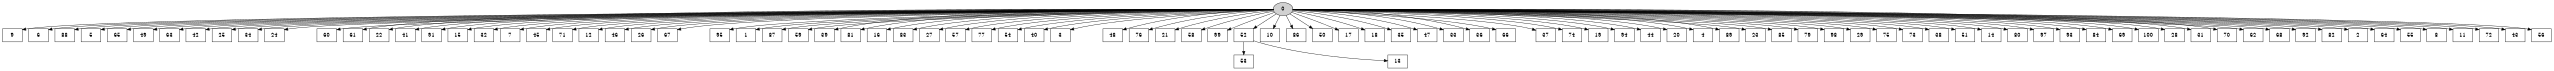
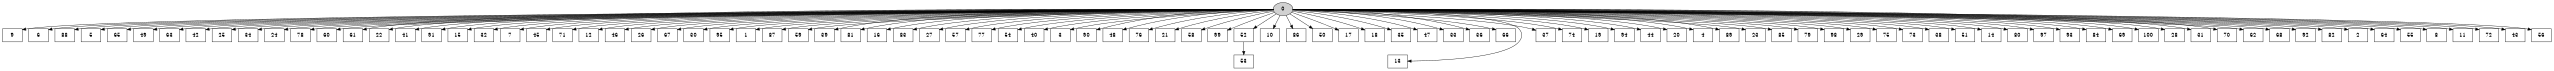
node "78": added
node "30": added
node "90": added
edge "52" -> "13": now "0" -> "13"
